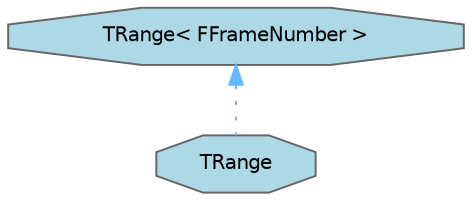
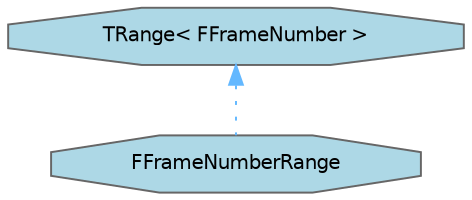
node "TRange": label "TRange" -> "FFrameNumberRange"
